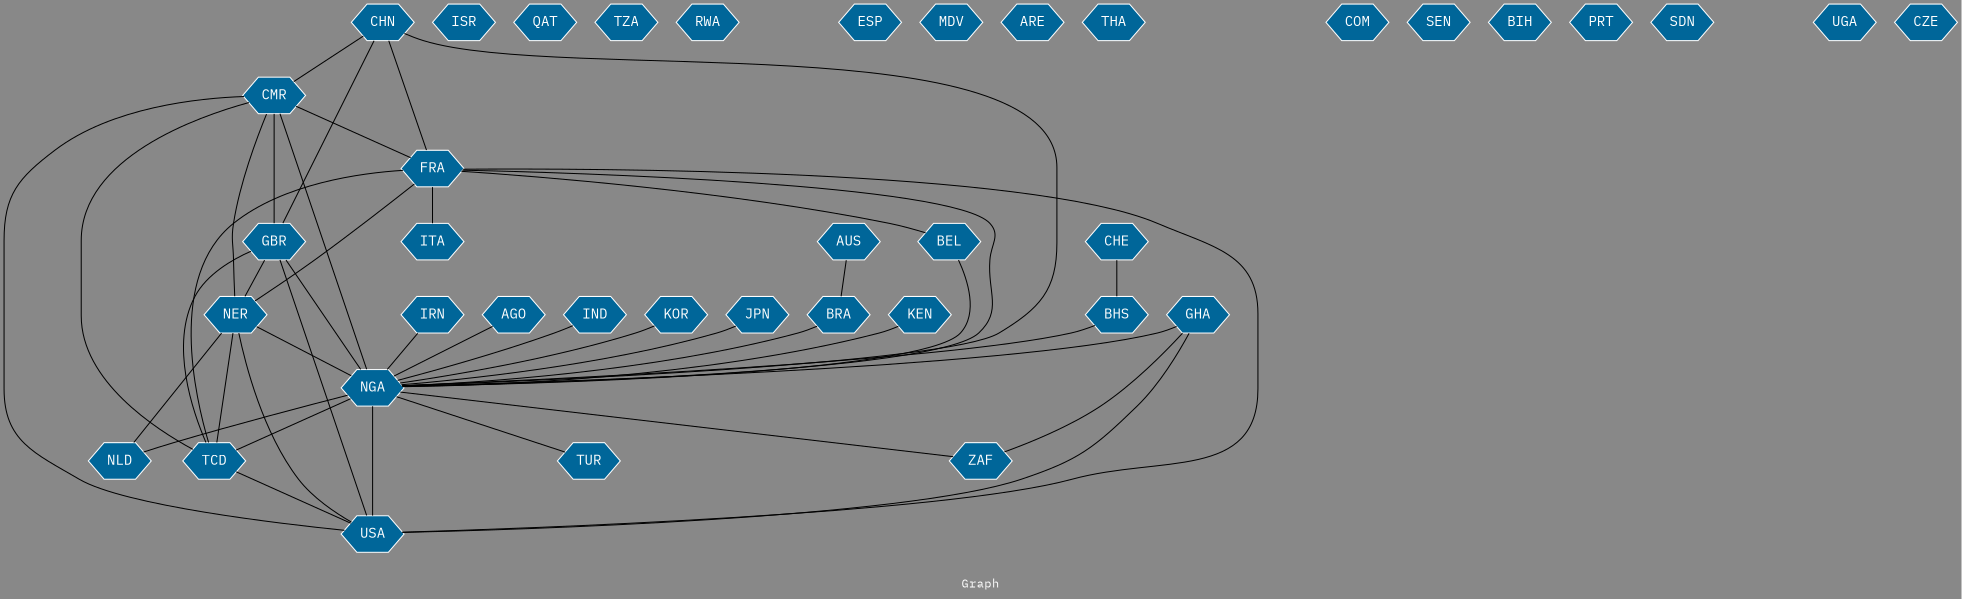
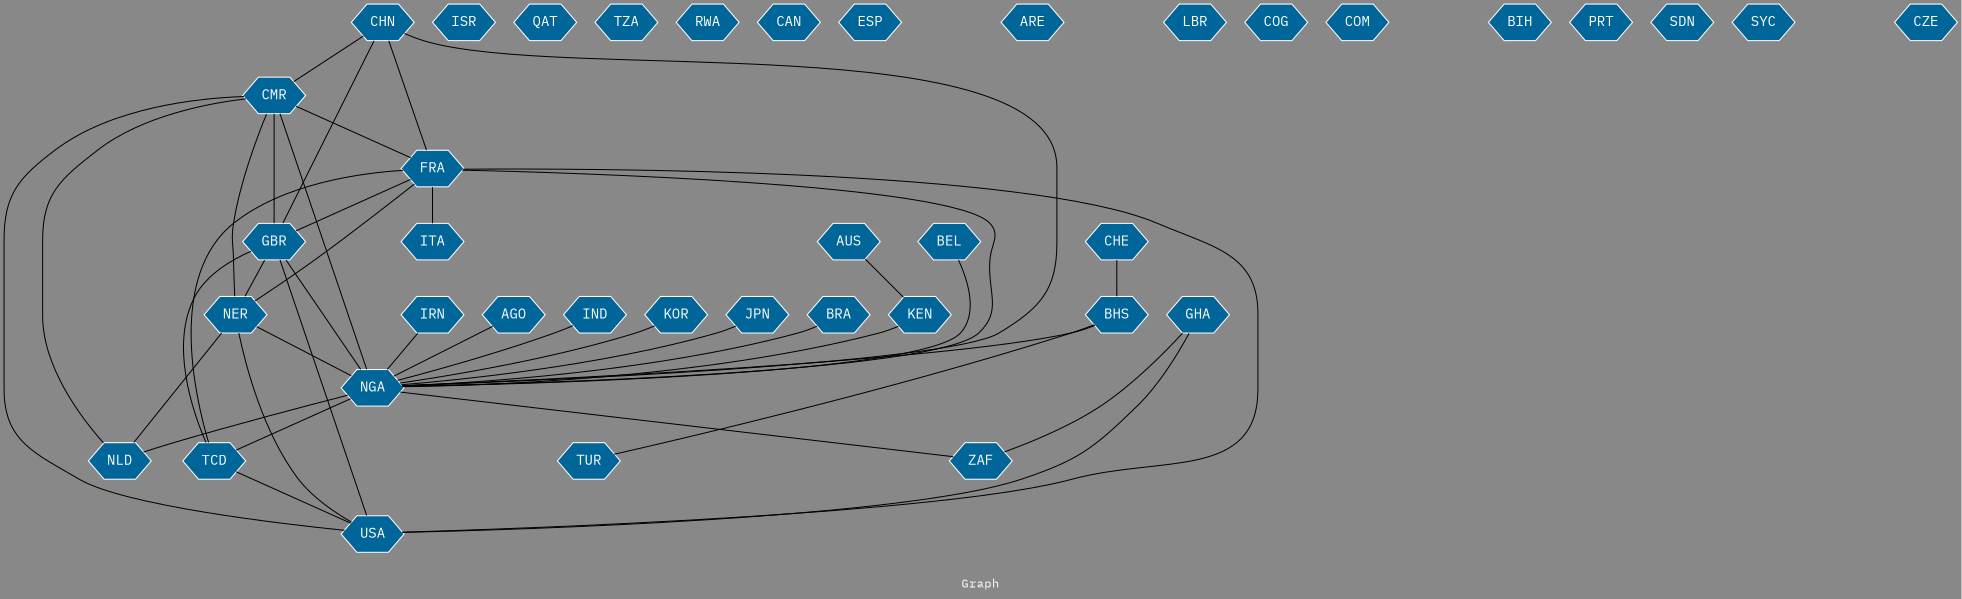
node "CAN": added
node "MDV": removed
node "THA": removed
node "LBR": added
node "COG": added
node "SEN": removed
node "SYC": added
node "UGA": removed
edge "FRA" -- "BEL": now "FRA" -- "GBR"
edge "CMR" -- "TCD": now "CMR" -- "NLD"
edge "AUS" -- "BRA": now "AUS" -- "KEN"
edge "GHA" -- "NGA": removed
edge "NER" -- "TCD": removed
edge "NGA" -- "TUR": now "BHS" -- "TUR"
edge "NGA" -- "USA": removed
